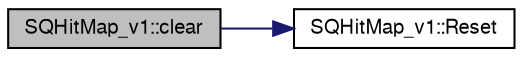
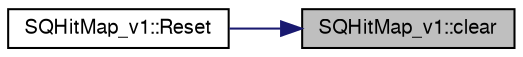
edge "SQHitMap_v1::clear" -> "SQHitMap_v1::Reset": reversed
